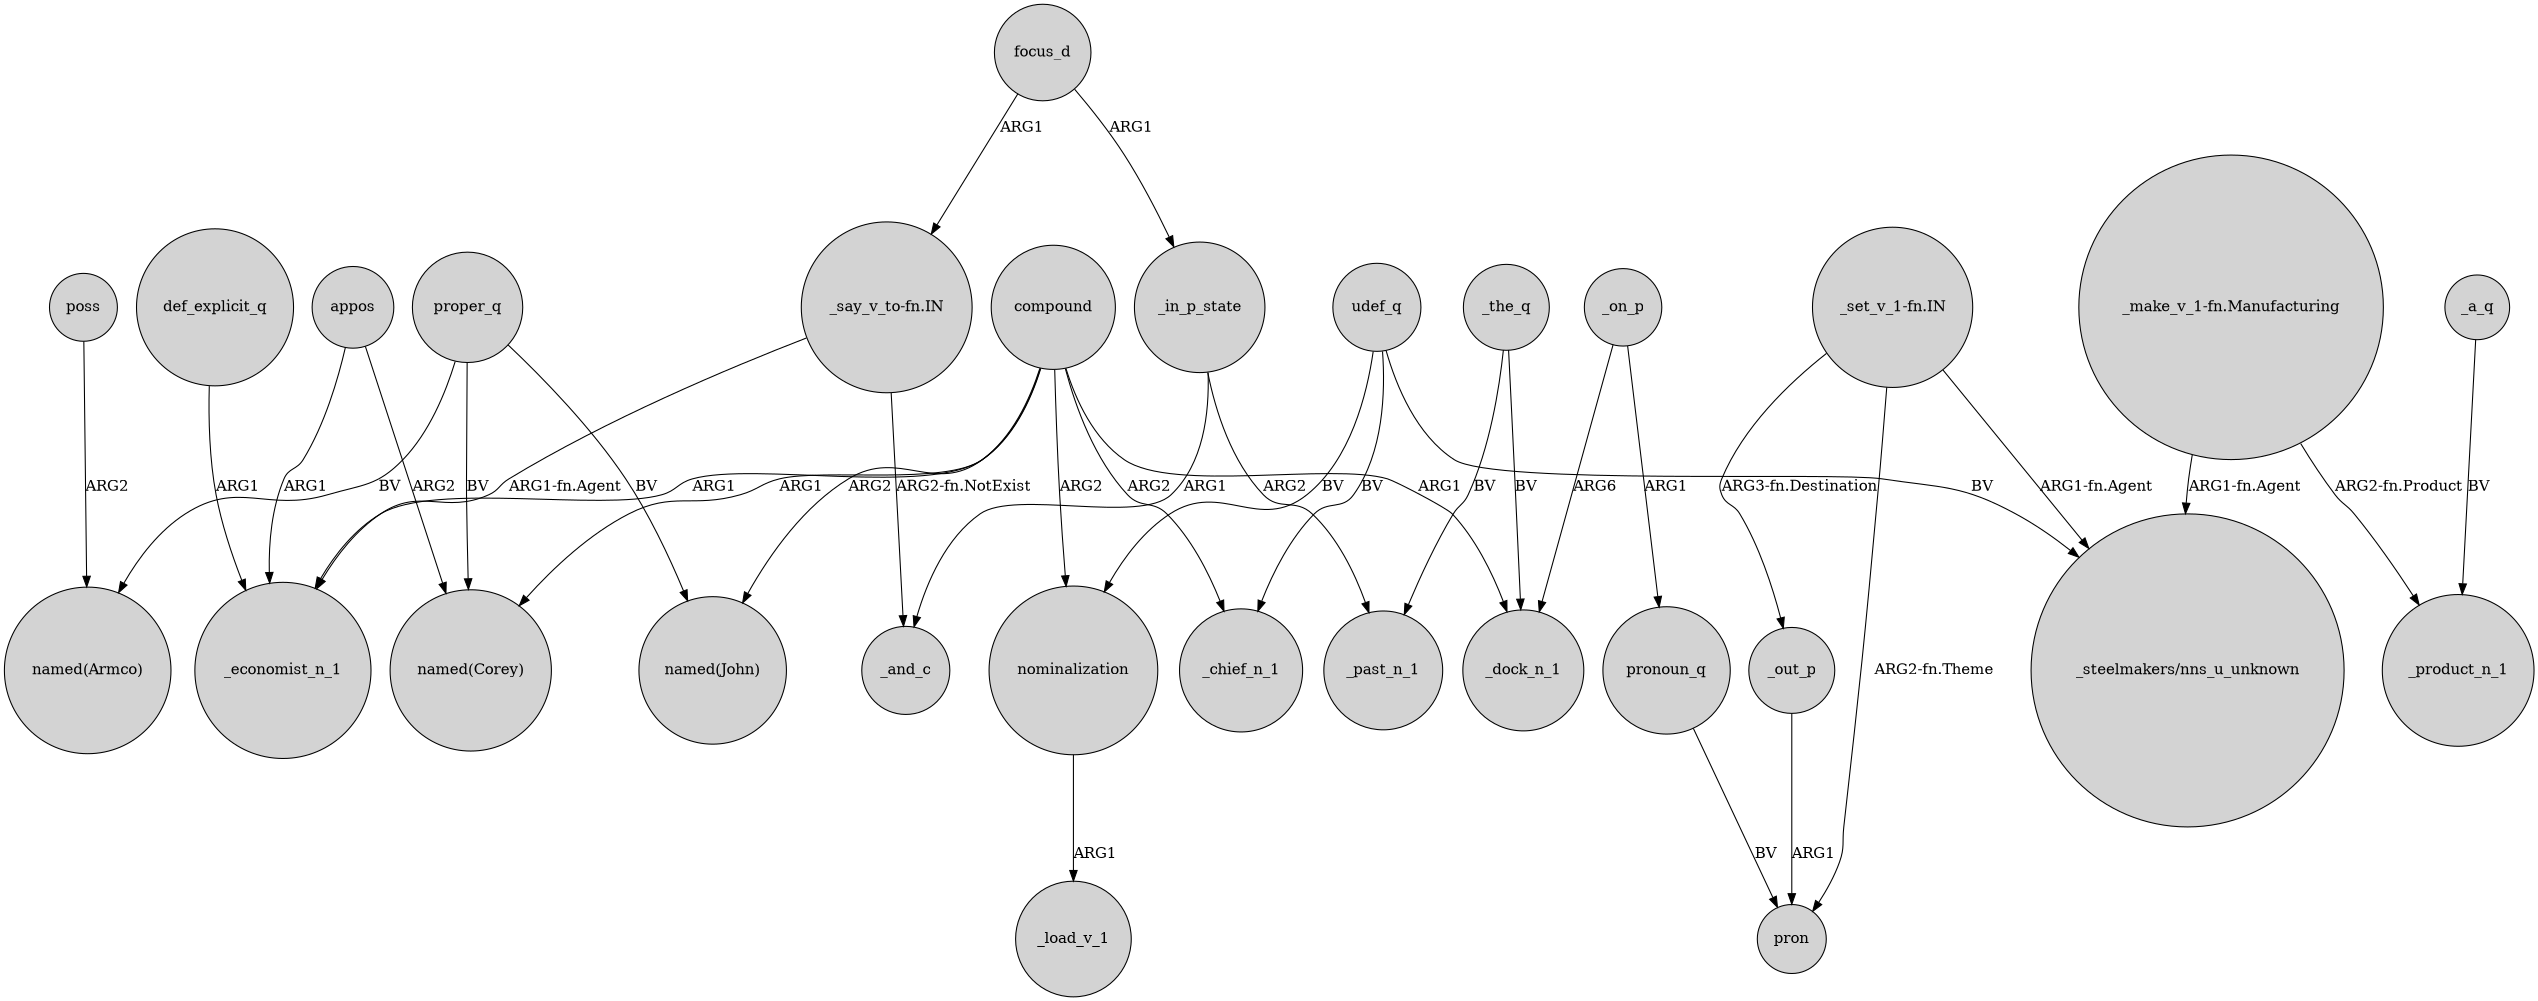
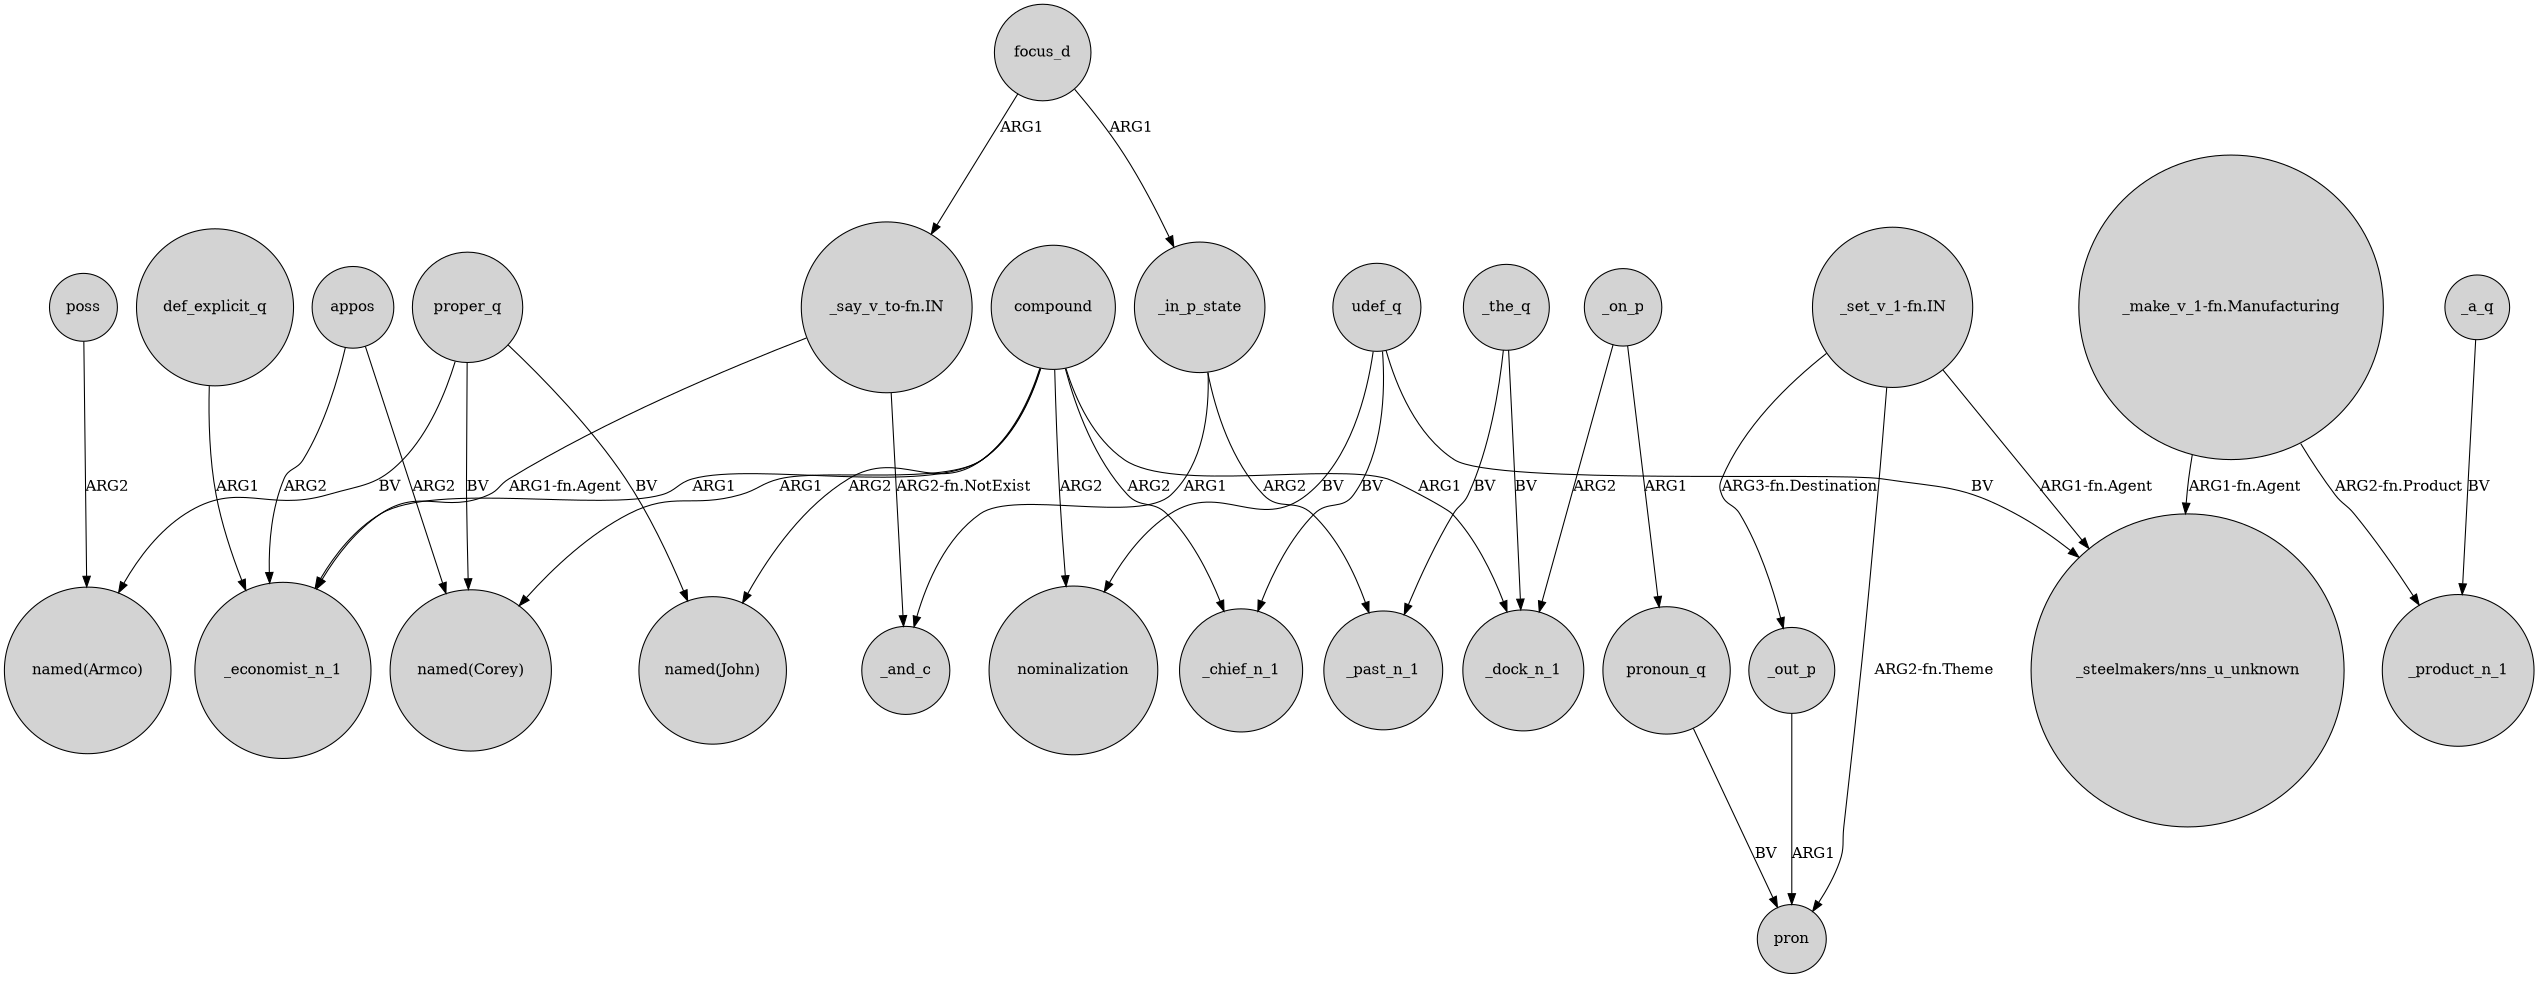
edge "appos" -> "_economist_n_1": label "ARG1" -> "ARG2"
edge "_on_p" -> "_dock_n_1": label "ARG6" -> "ARG2"
node "_load_v_1": removed
